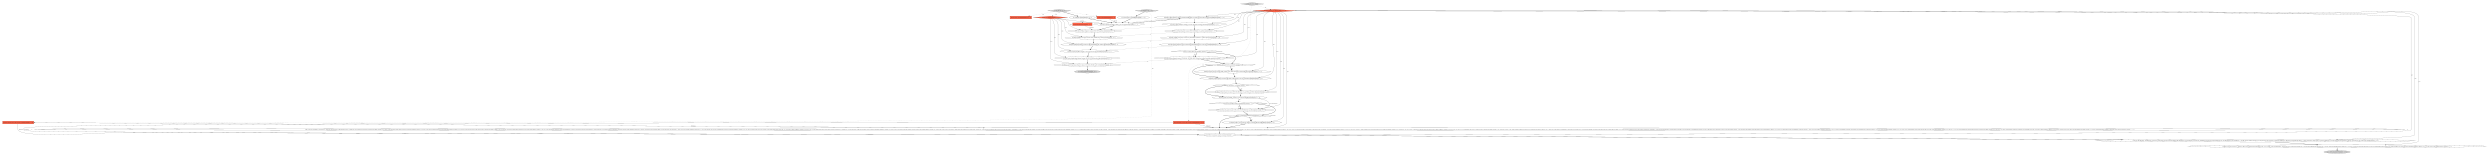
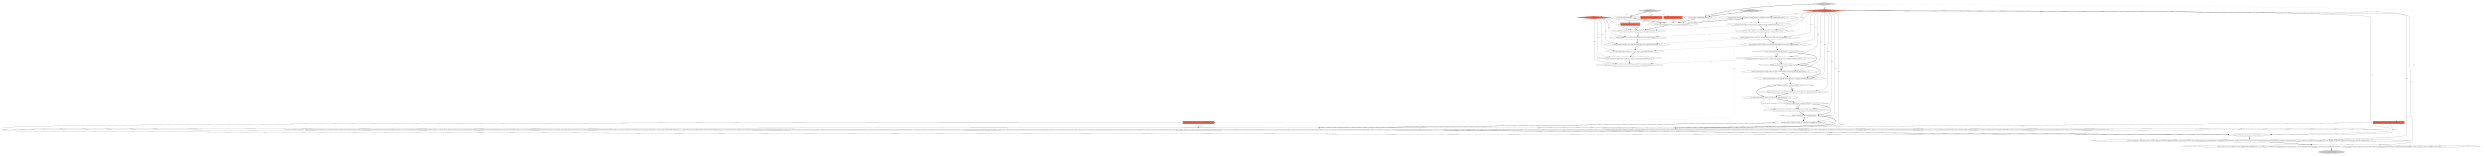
edge "saveDataSource['1', '0', '0']" -> "json.name(dataSource.getId())@@@3@@@['1', '1', '0']": added
node "json.endObject()@@@11@@@['0', '0', '1']": removed
